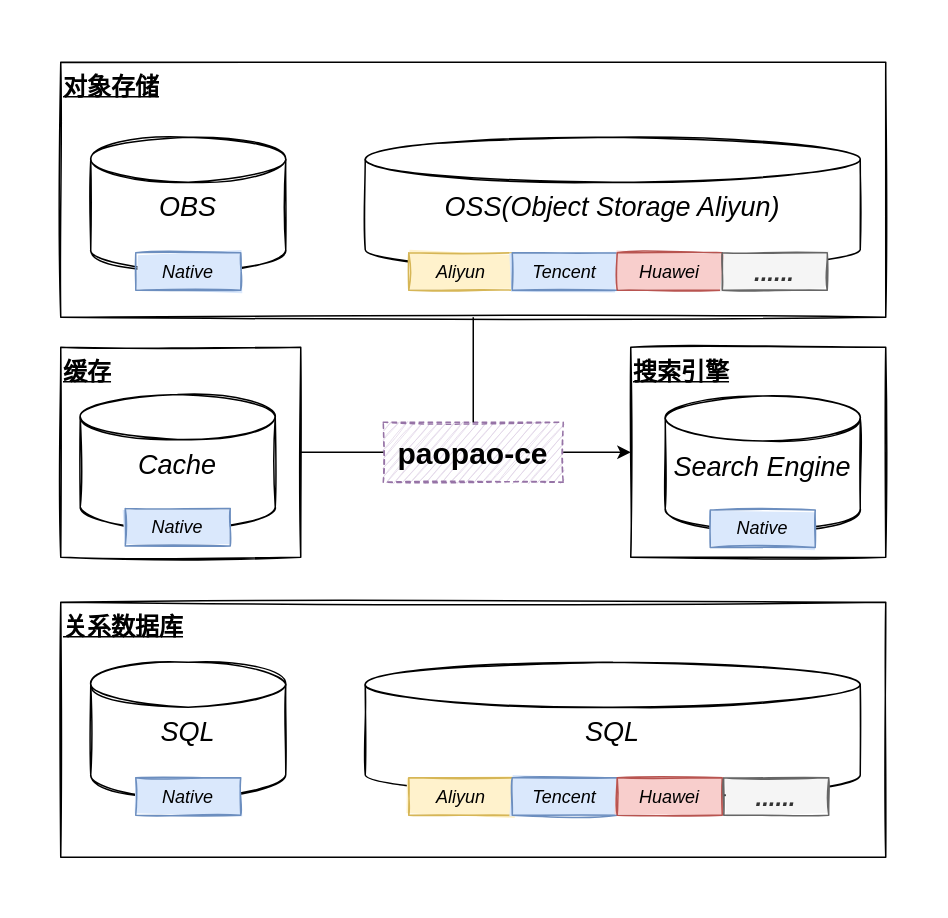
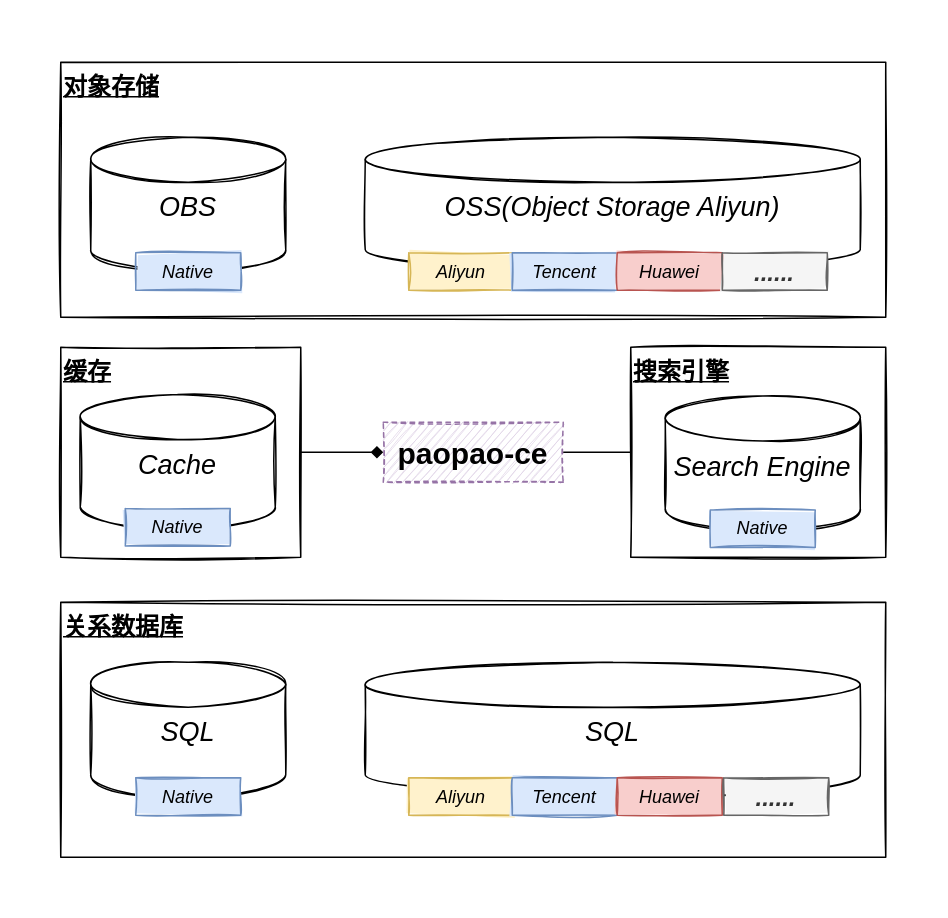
edge "对象存储" -- "paopao-ce": removed
edge "缓存" -- "paopao-ce": arrowhead none -> diamond
edge "paopao-ce" -> "搜索引擎": arrowhead classic -> none
